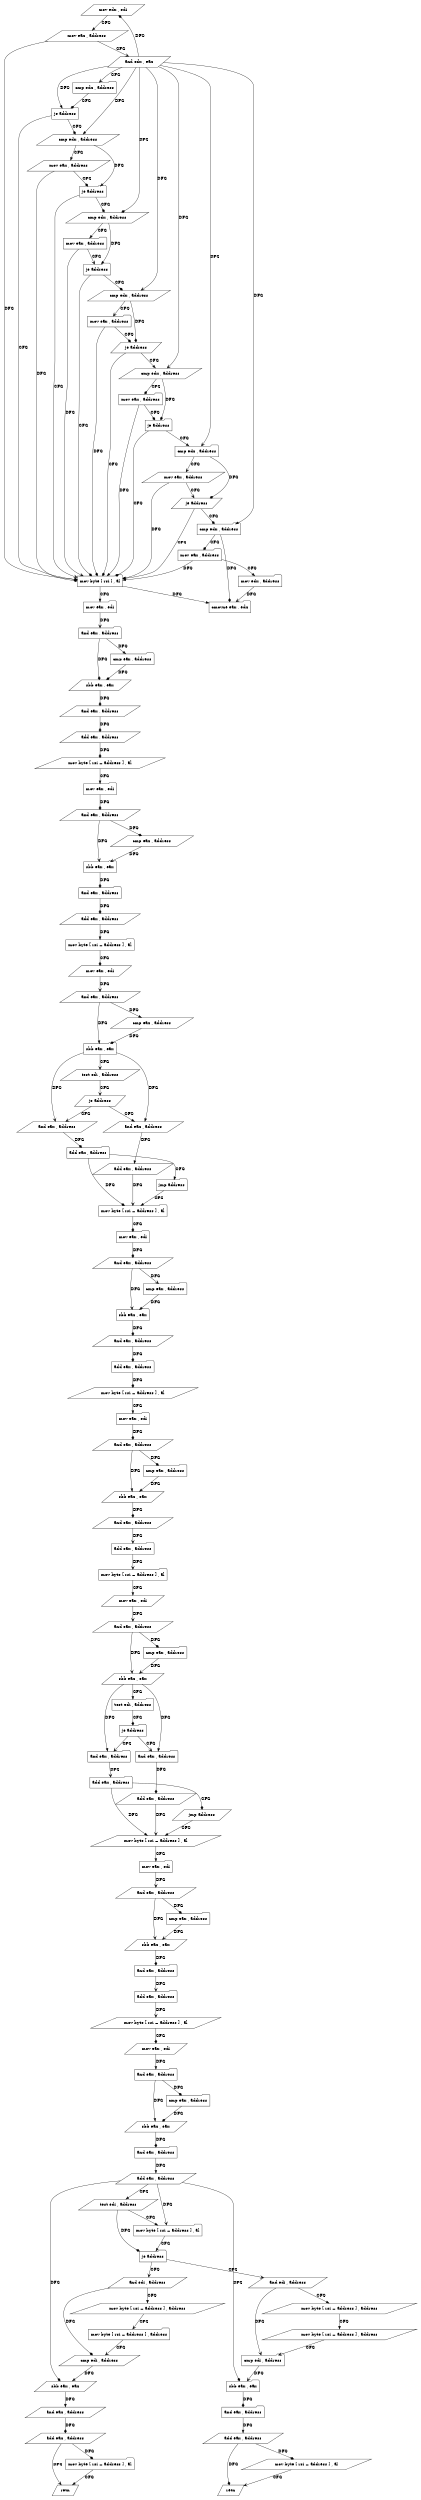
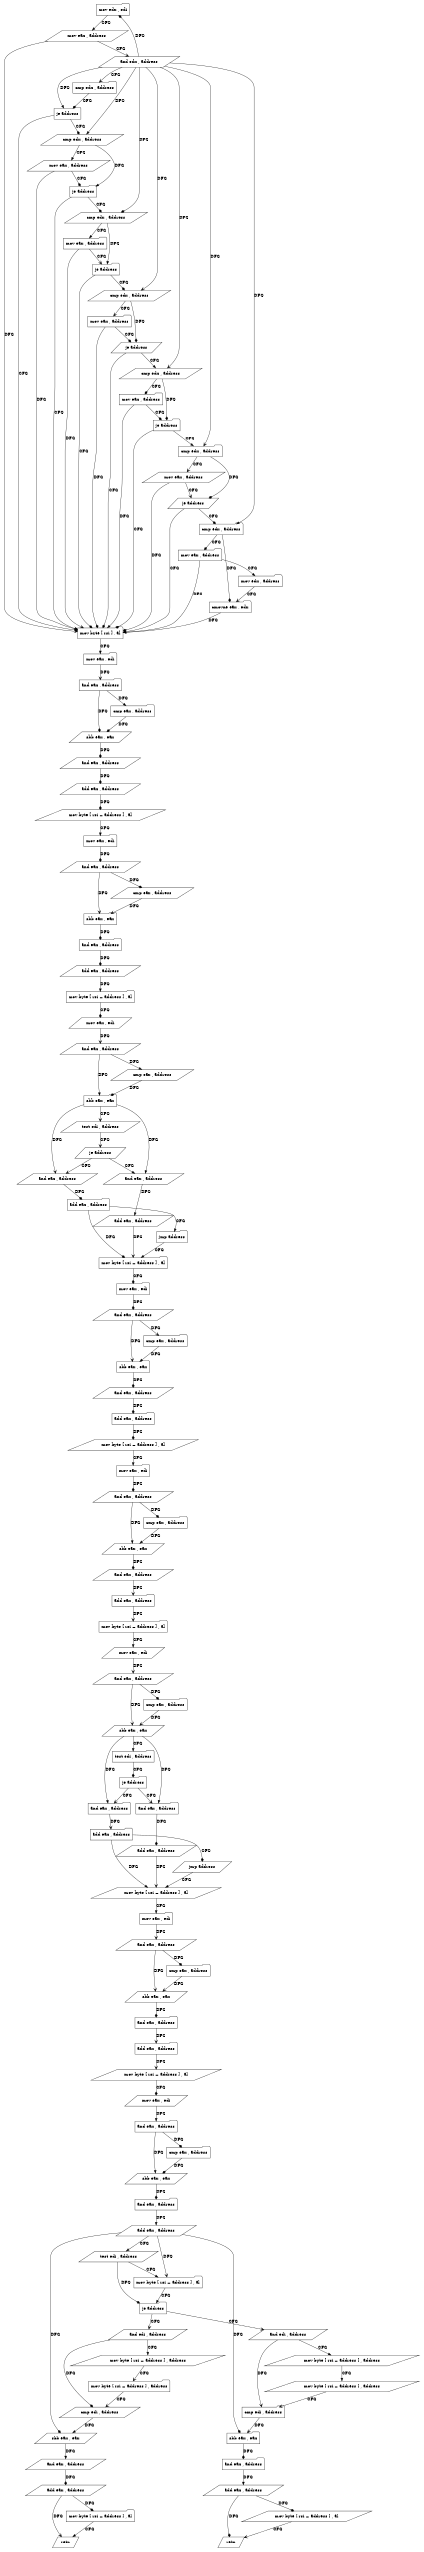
node "mov edx , edi": shape parallelogram -> folder
node "and edx , eax": label "and edx , eax" -> "and edx , address"
edge "mov byte [ rsi ] , al" -> "cmovne eax , edx": reversed
edge "mov edx , address" -> "cmovne eax , edx": label "DFG" -> "CFG"
